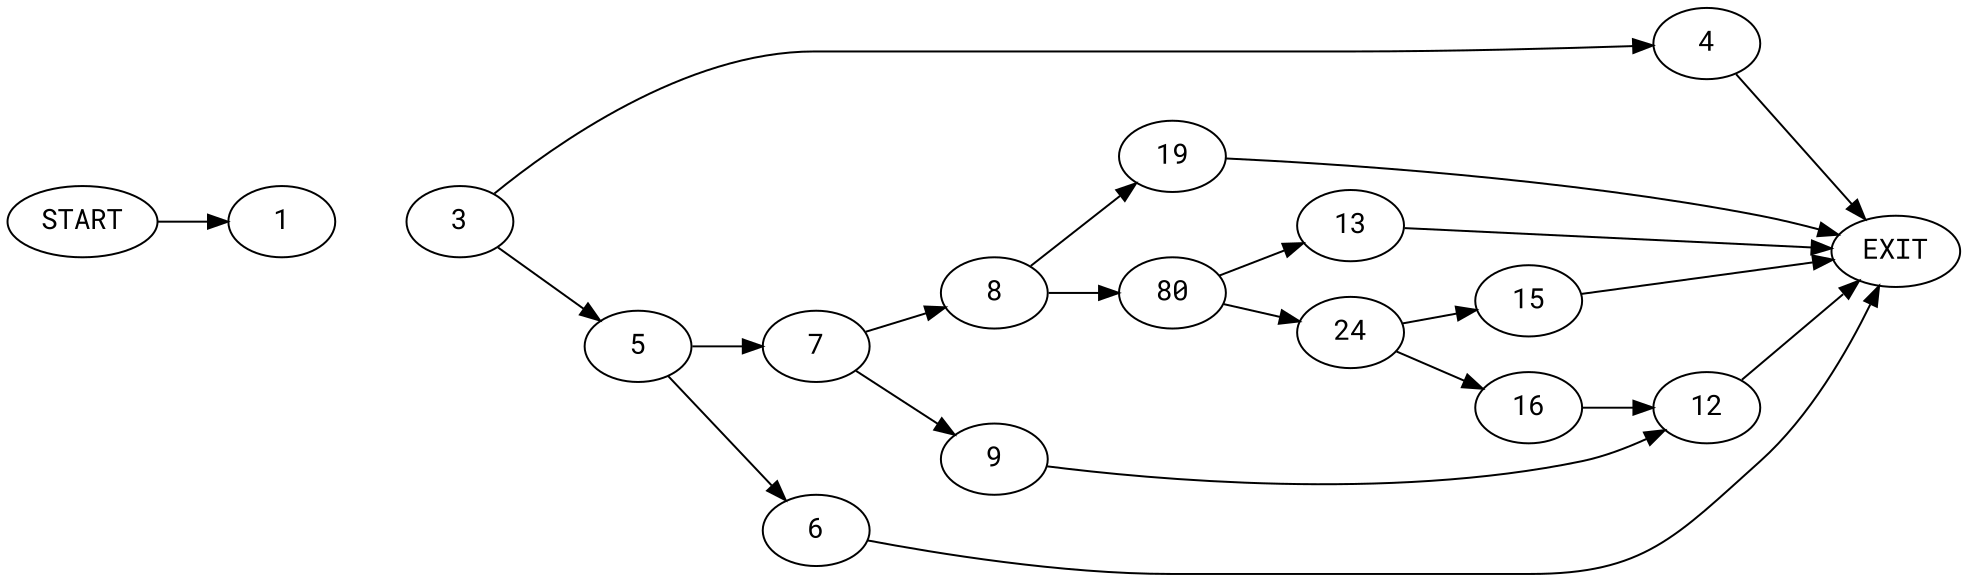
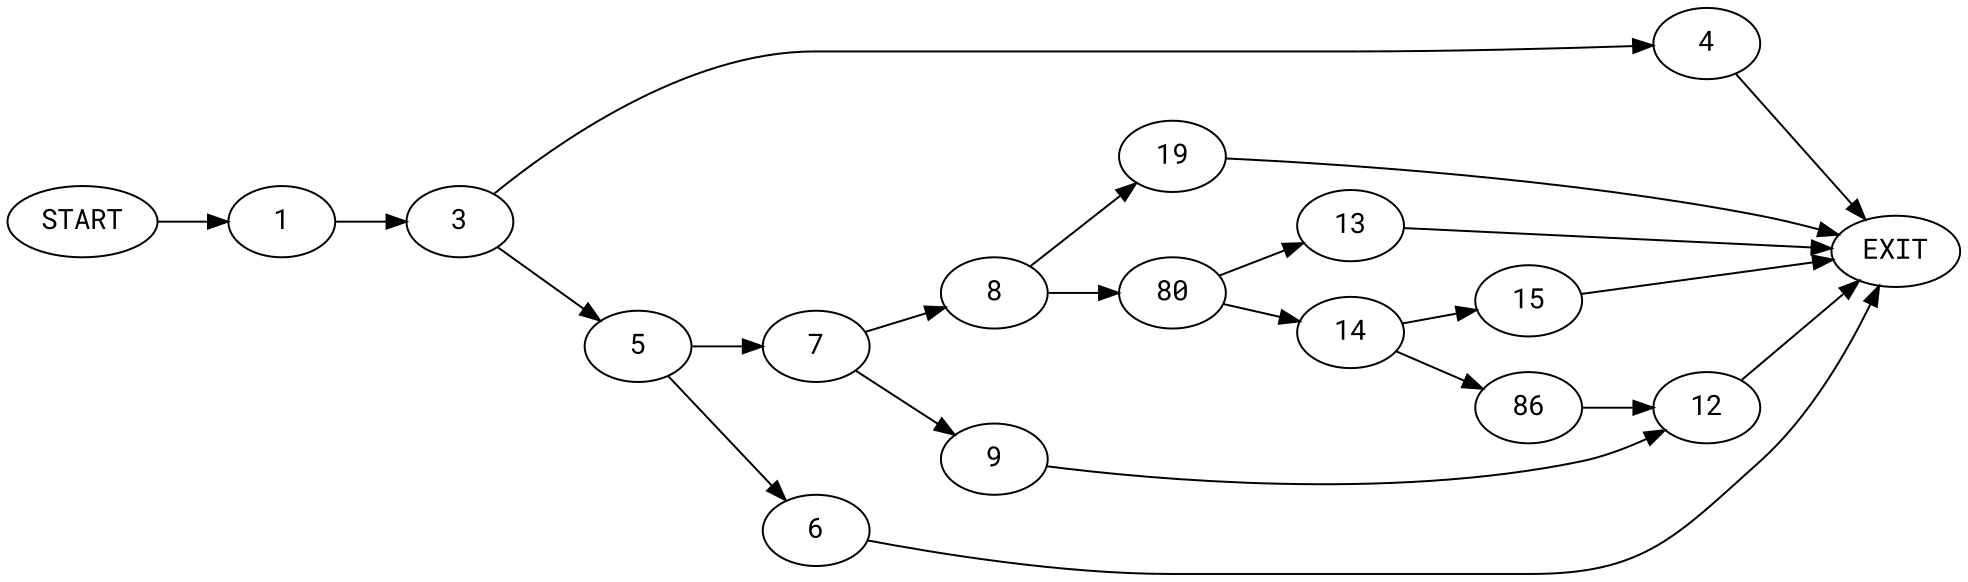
edge "1" -> "3": added
node "24": label "24" -> "14"
node "16": label "16" -> "86"
